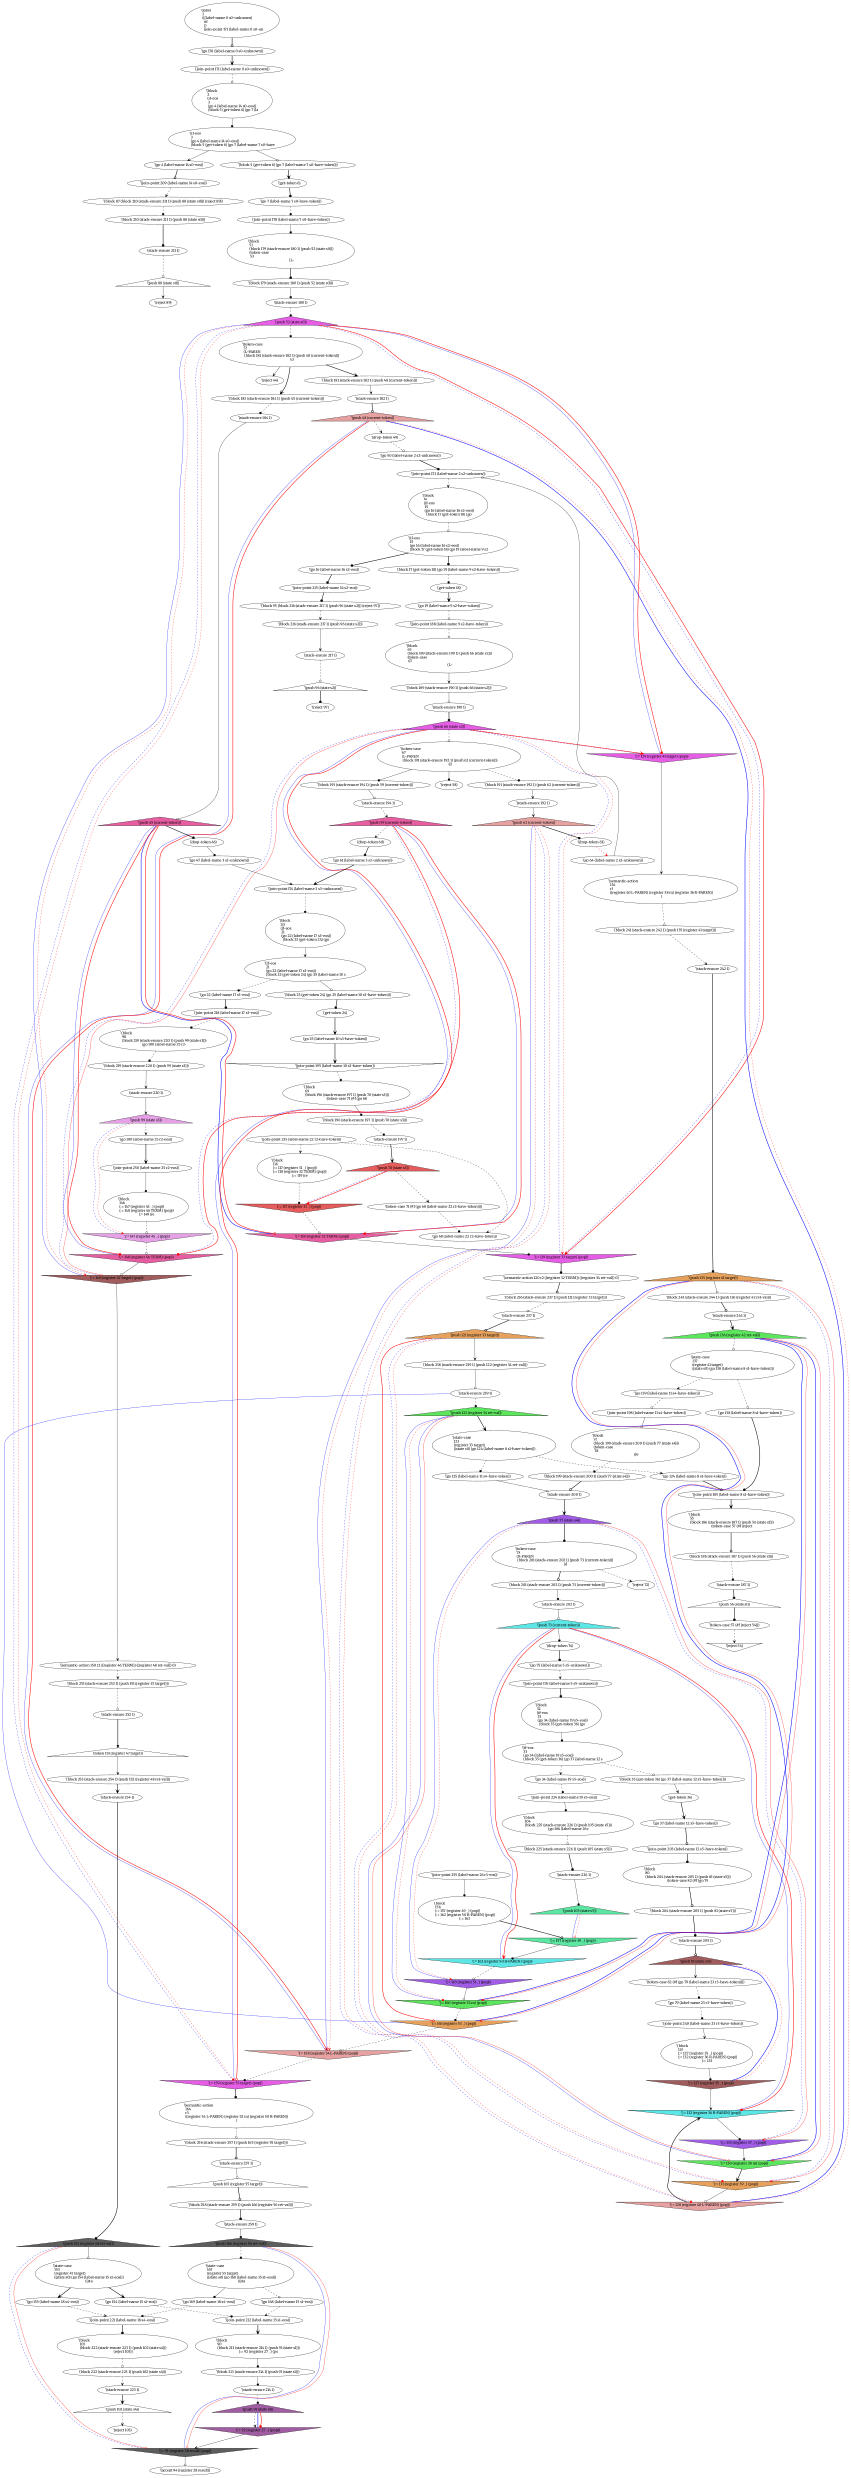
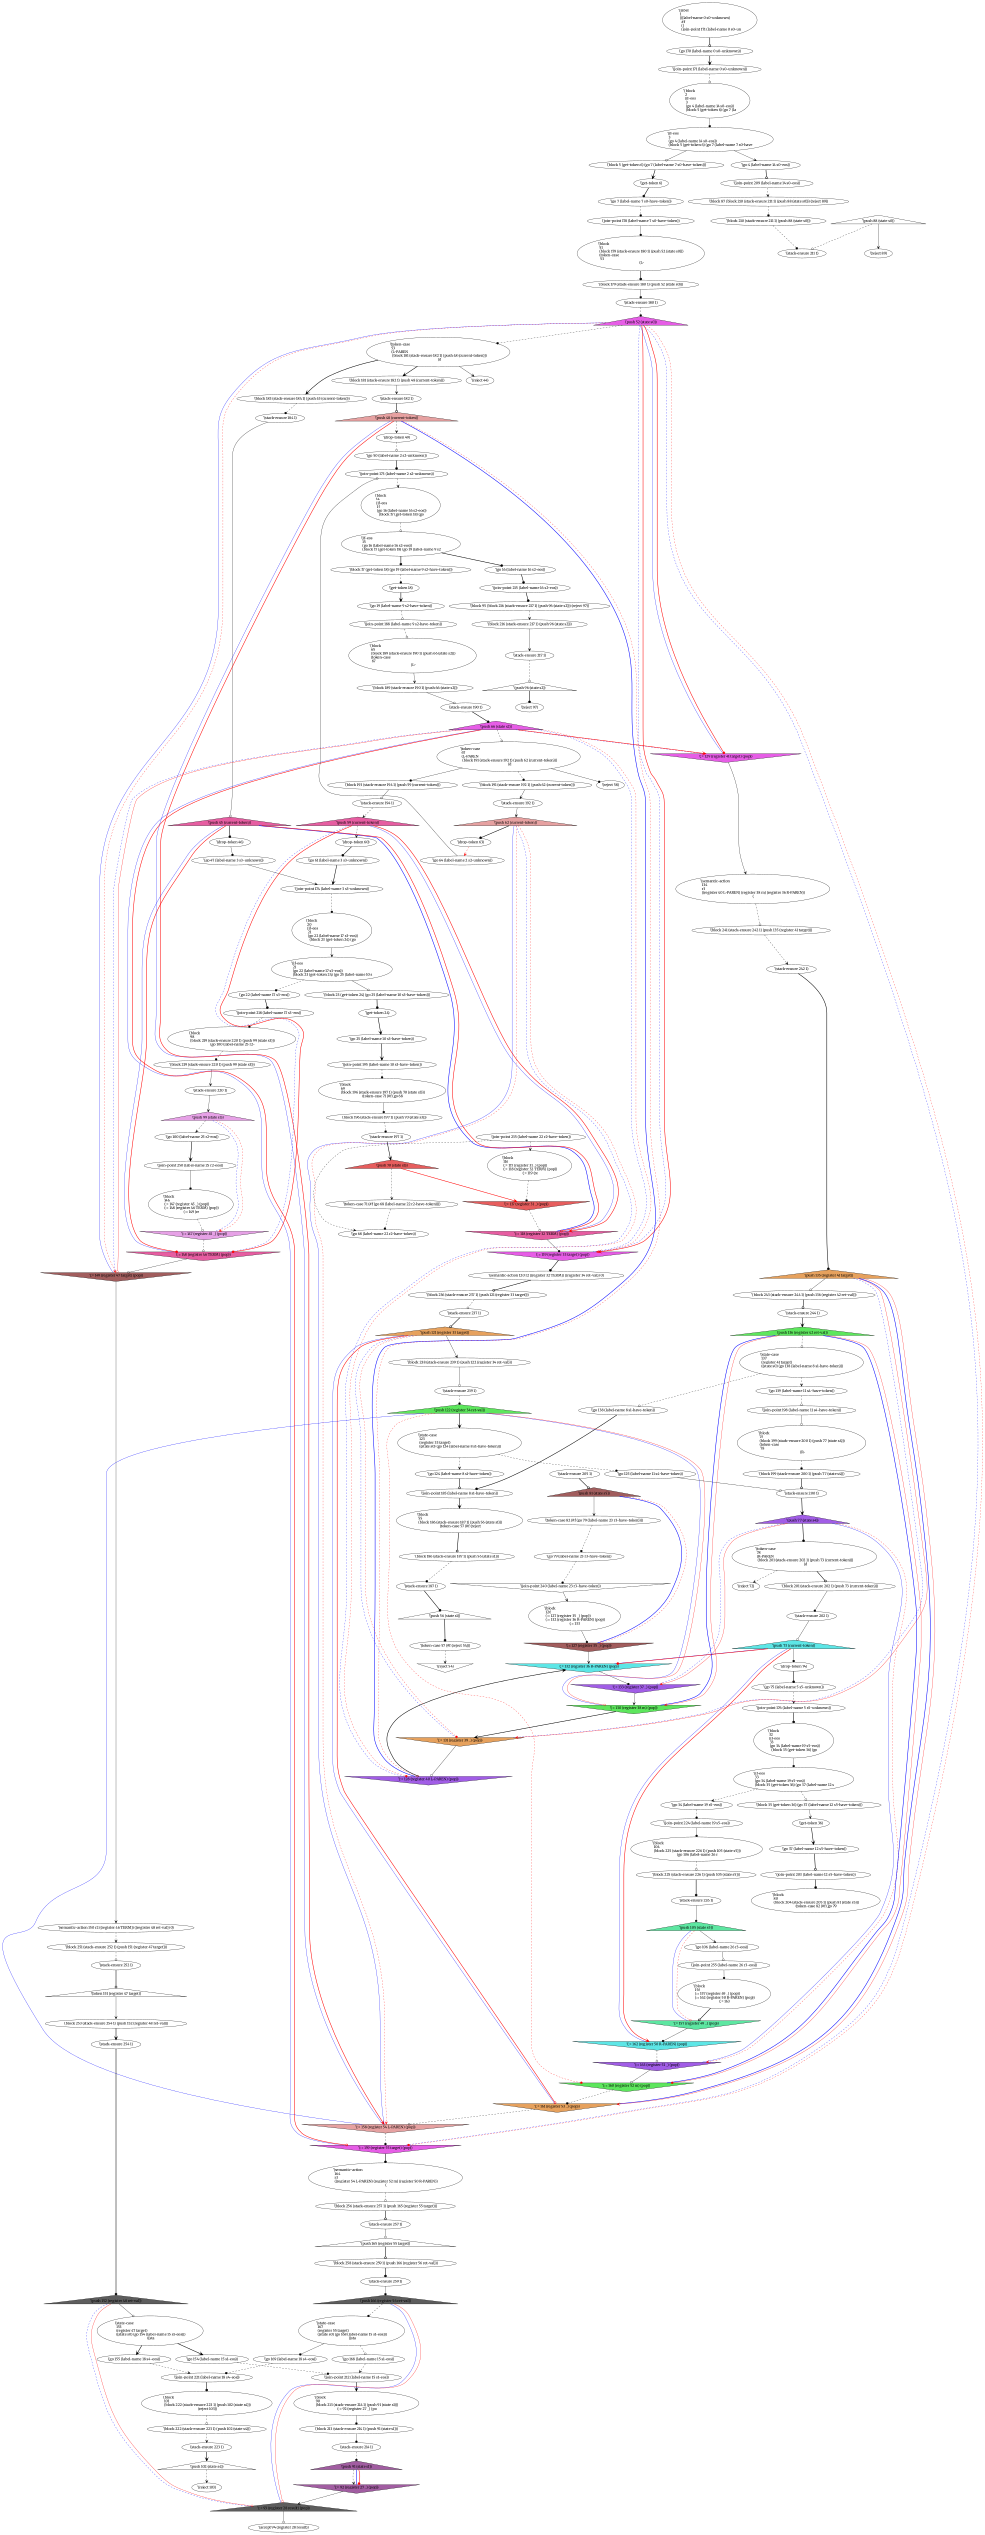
edge "'(block 210 (stack-ensure 211 1) (push 88 (state s0)))" -> "'(stack-ensure 211 1)": style bold -> dashed
edge "'(stack-ensure 211 1)" -> "'(push 88 (state s0))": reversed
node "'(join-point 195 (label-name 10 s3-have-token))": shape invtriangle -> ellipse
edge "'(push 70 (state s3))" -- "'(:= 117 (register 31 _) (pop))": removed
edge "'(stack-ensure 239 1)" -- "'(:= 161 (register 53 _) (pop))": now "'(push 121 (register 33 target))" -- "'(:= 161 (register 53 _) (pop))"
edge "'(push 122 (register 34 ret-val))" -- "'(:= 160 (register 52 m) (pop))": now "'(push 122 (register 34 ret-val))" -- "'(:= 158 (register 54 L-PAREN) (pop))"
edge "'(stack-ensure 252 1)" -> "'(token 151 (register 47 target))": arrowhead normal -> odot
node "'(block 204 (stack-ensure 205 1) (push 81 (state s5)))": removed
node "'(go 106 (label-name 26 r3-eos))": added
node "'(join-point 240 (label-name 23 r3-have-token))": shape ellipse -> invtriangle
node "'(:= 128 (register 40 L-PAREN) (pop))": fillcolor #e6a1a1 -> #a15de6
node "'(:= 93 (register 28 result) (pop))": shape invtriangle -> triangle
